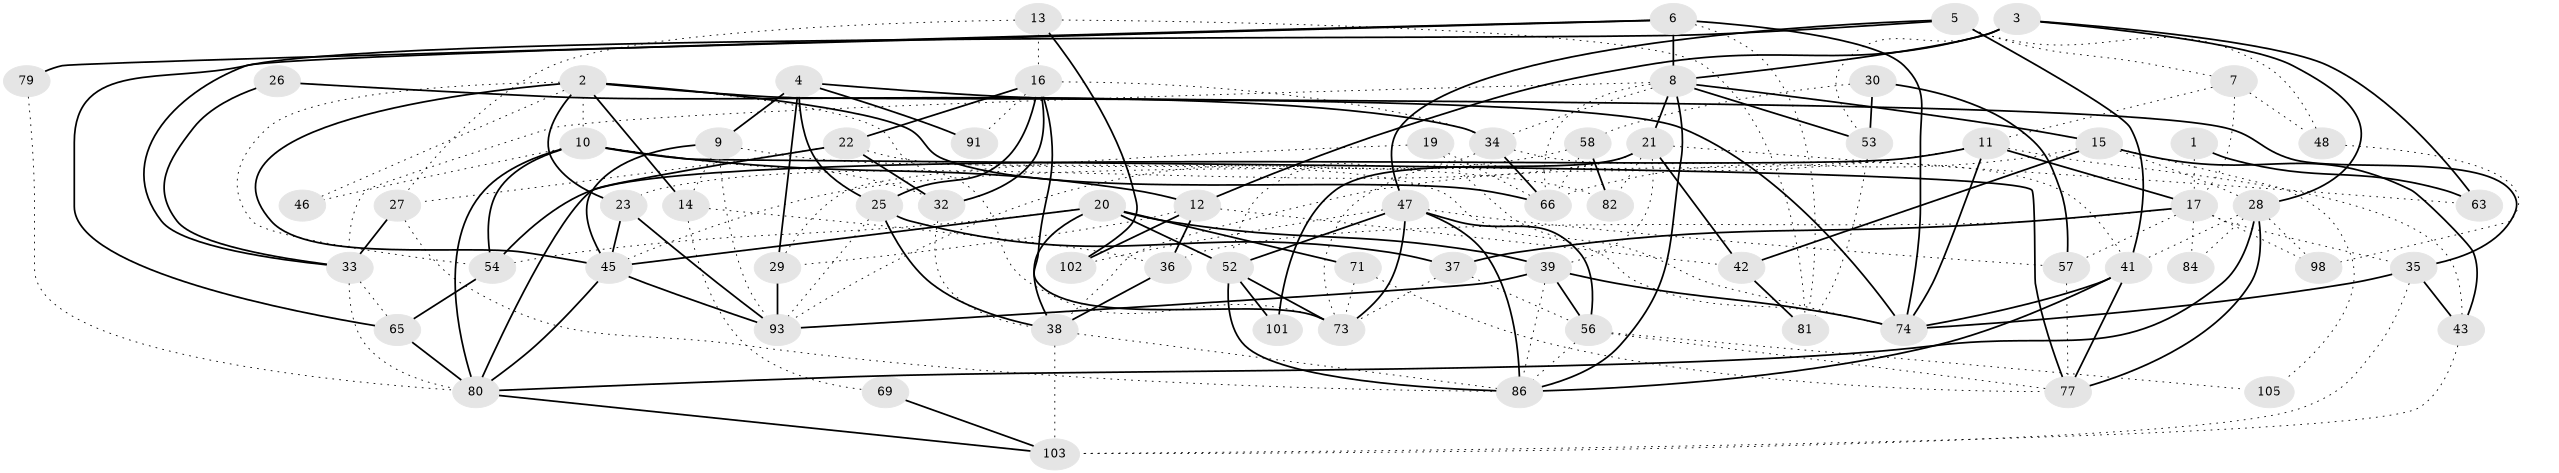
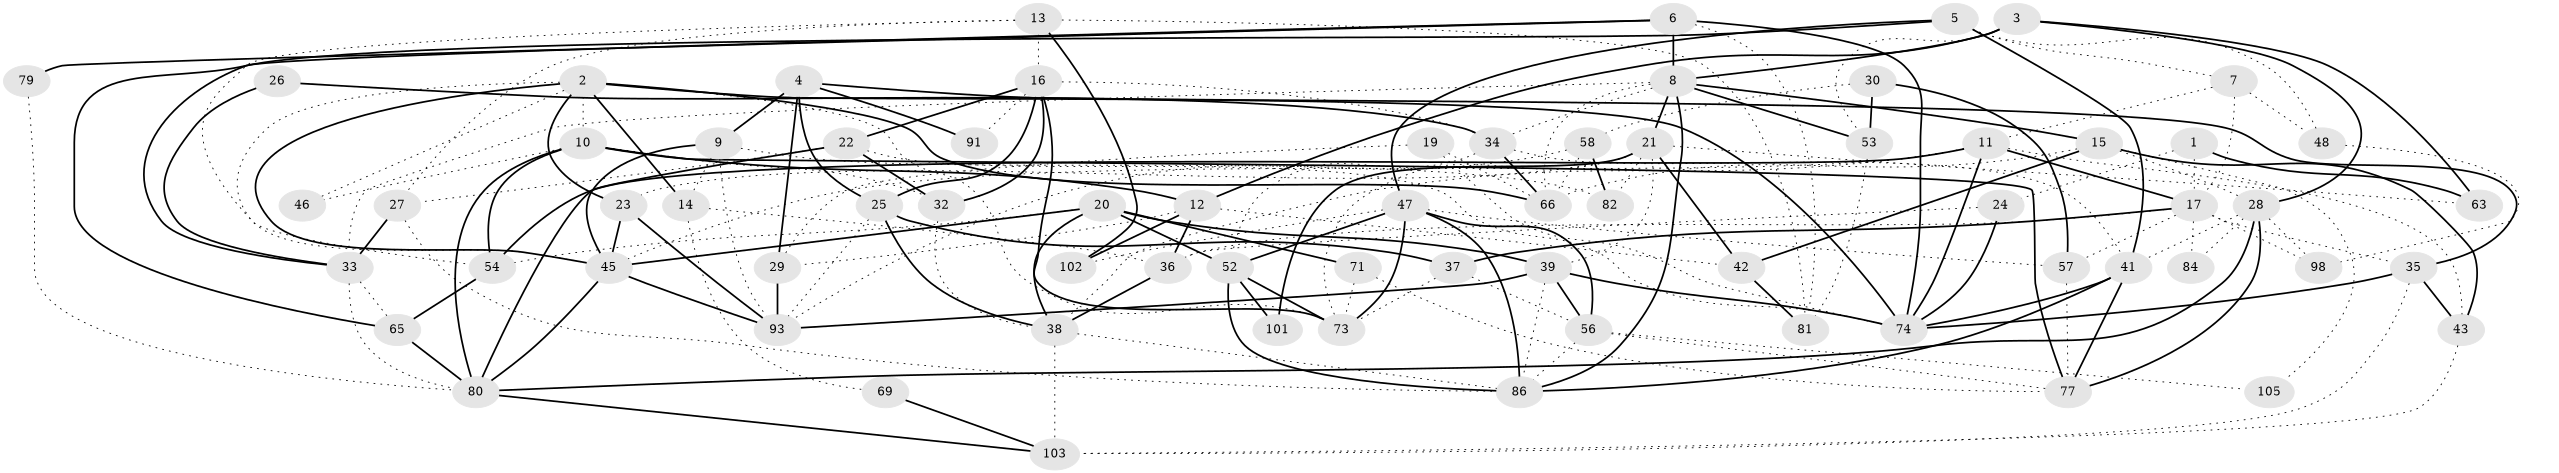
edge "13" -- "45": added
node "24": added
